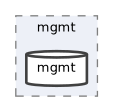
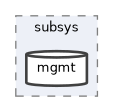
cluster "mgmt": label "mgmt" -> "subsys"
